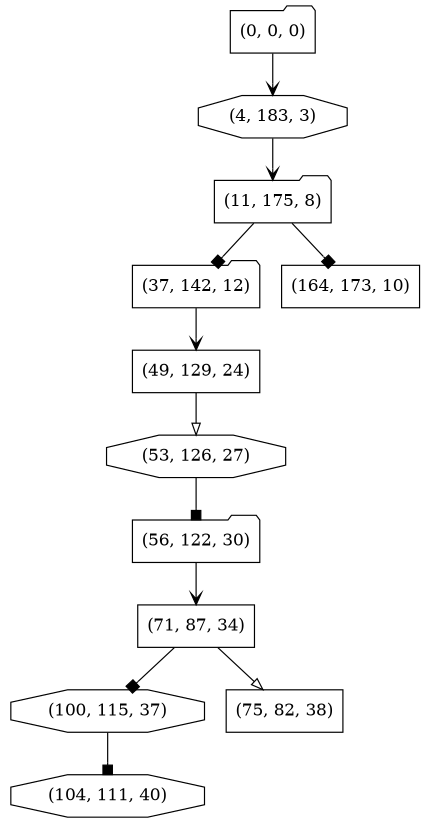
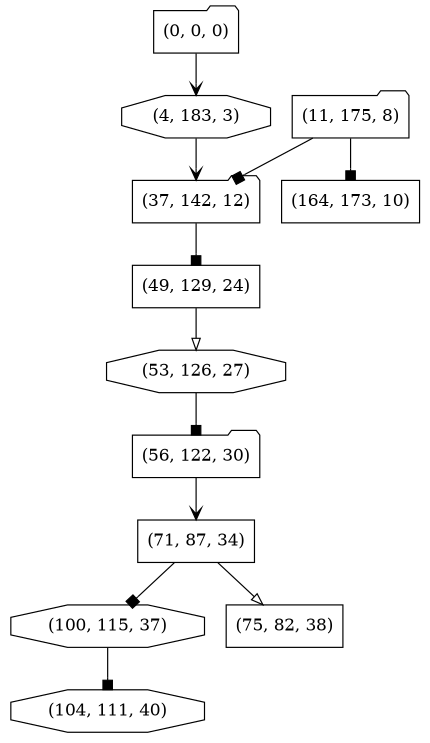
edge "(4, 183, 3)" -> "(11, 175, 8)": now "(4, 183, 3)" -> "(37, 142, 12)"
edge "(37, 142, 12)" -> "(49, 129, 24)": arrowhead vee -> box
